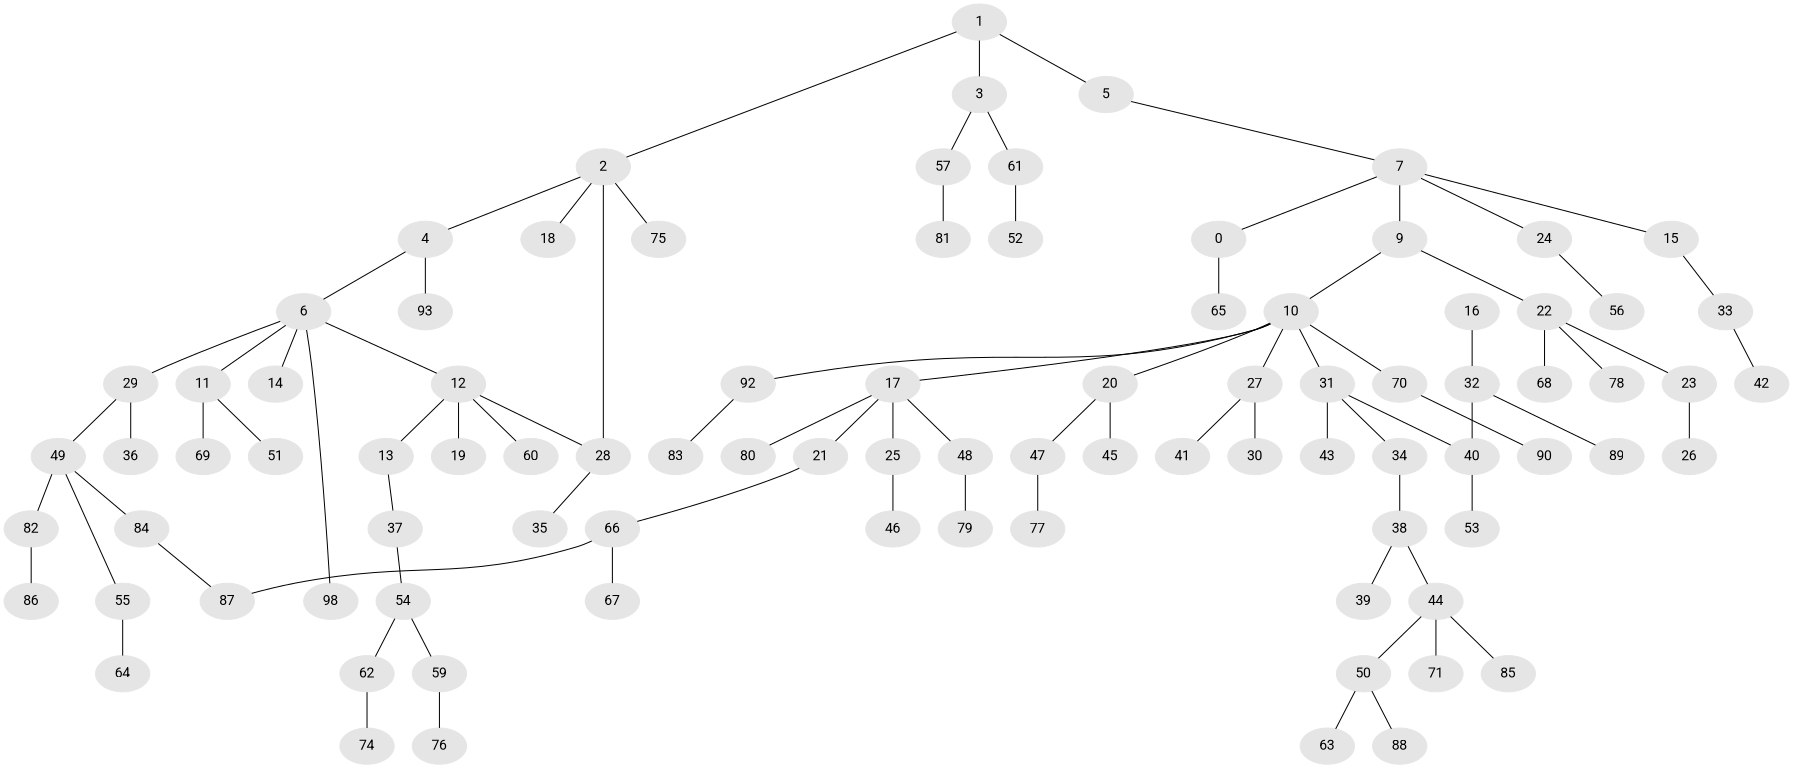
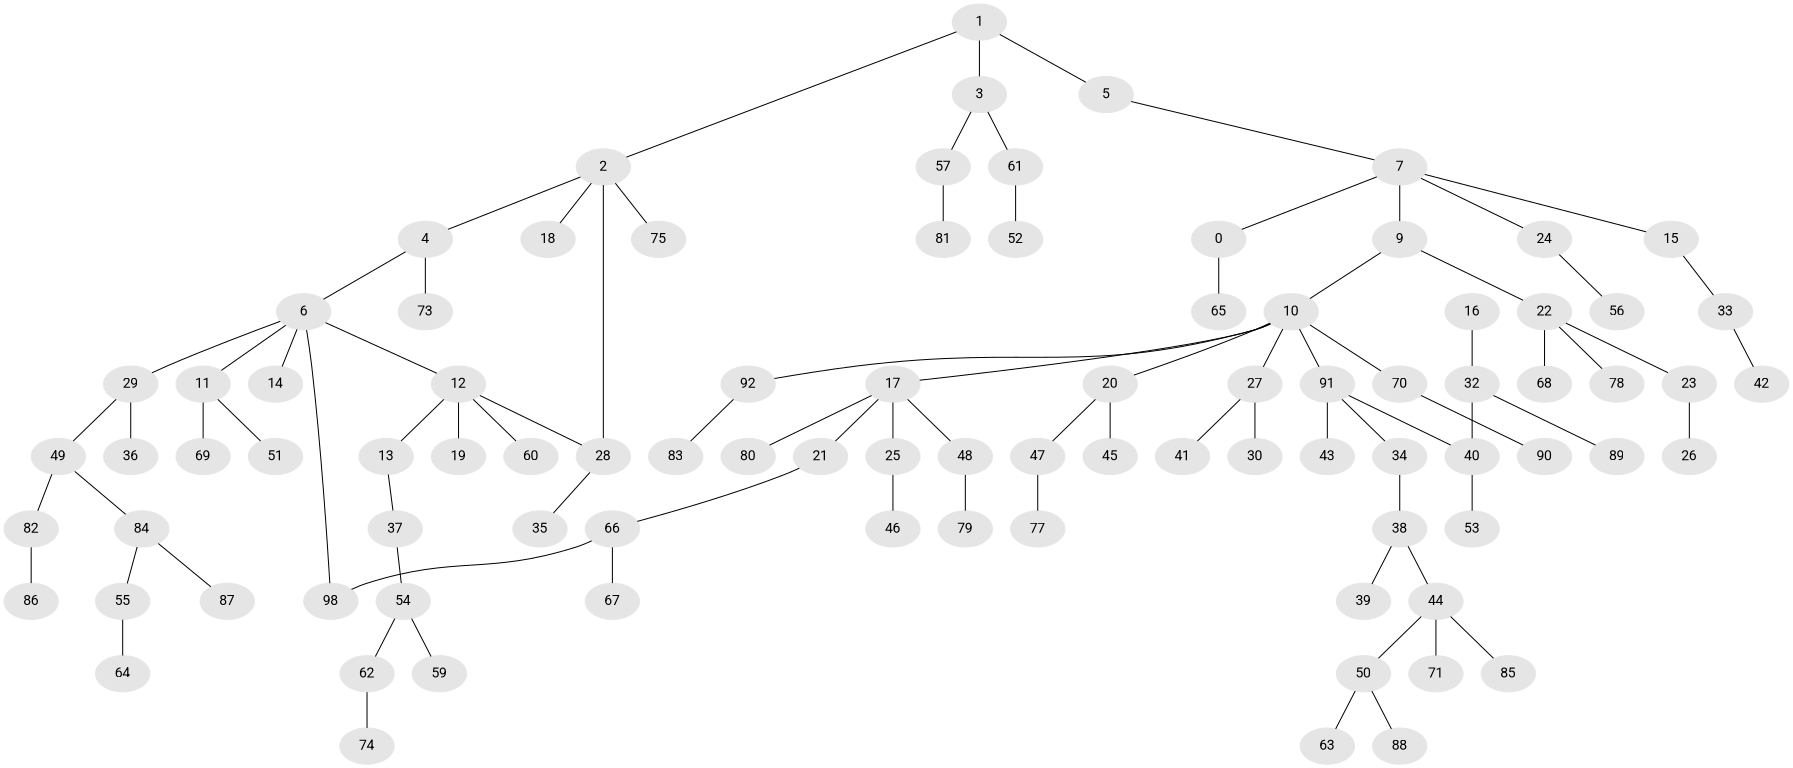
node "93": label "93" -> "73"
node "31": label "31" -> "91"
edge "49" -- "55": now "84" -- "55"
edge "66" -- "87": now "66" -- "98"
node "76": removed
